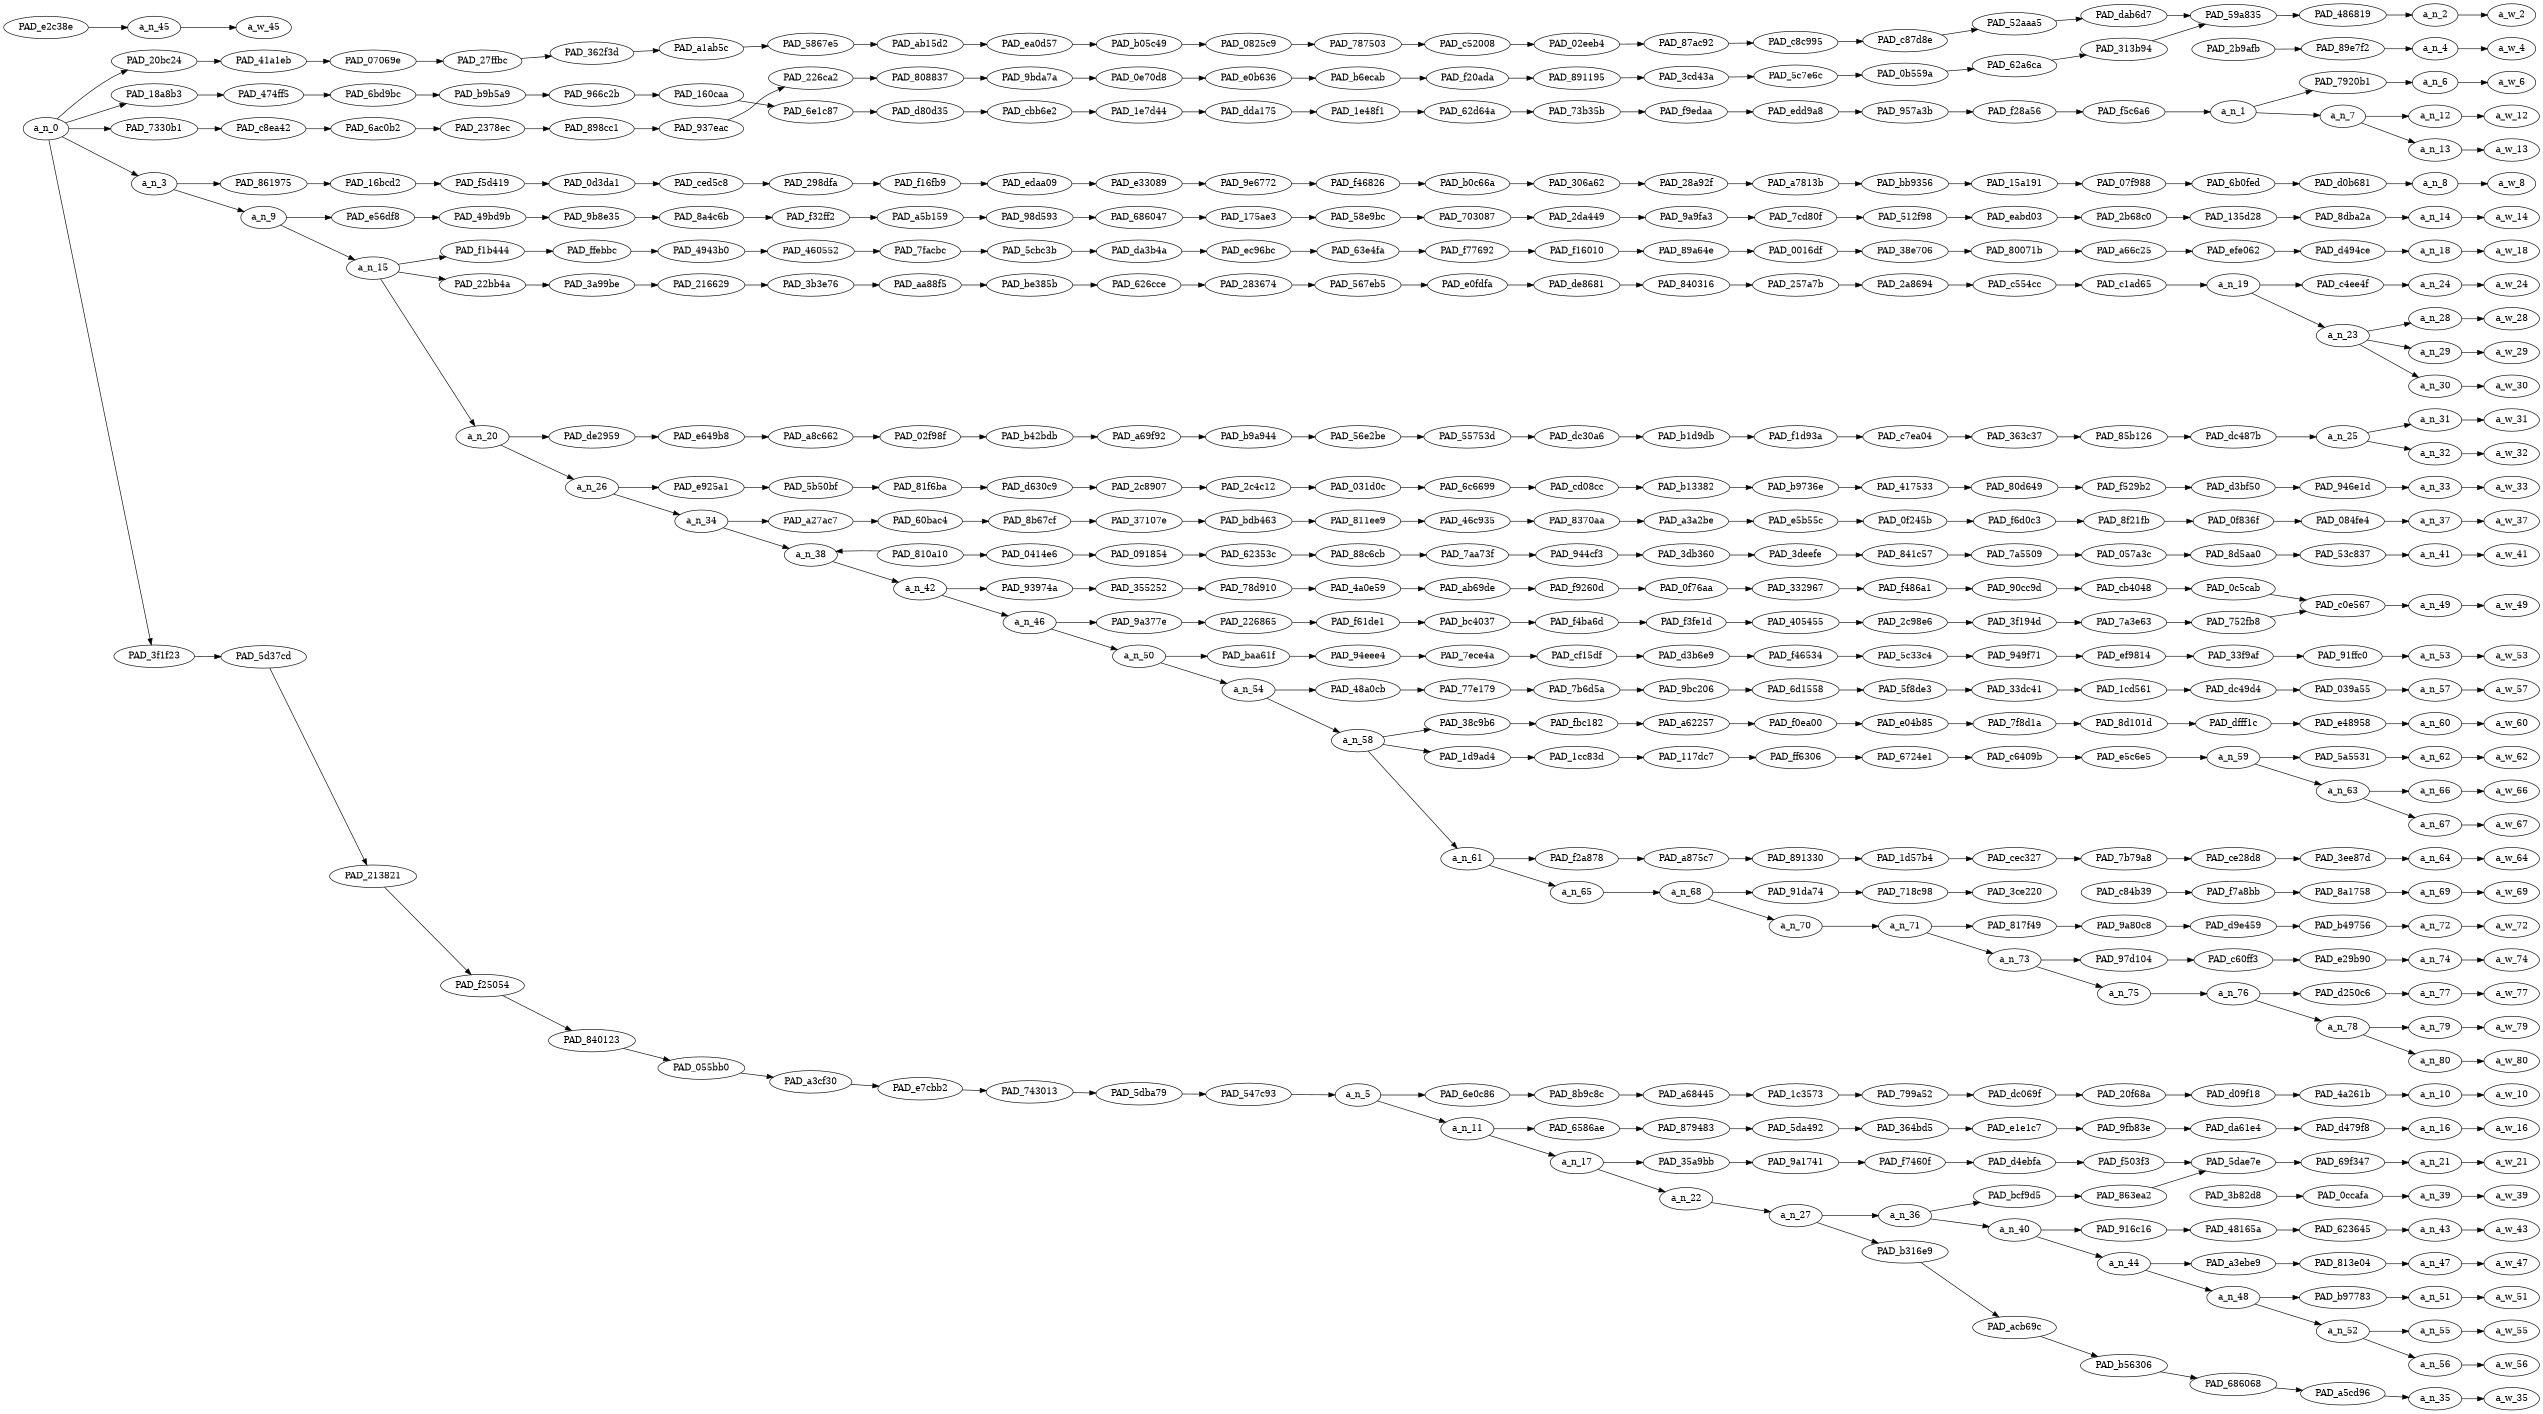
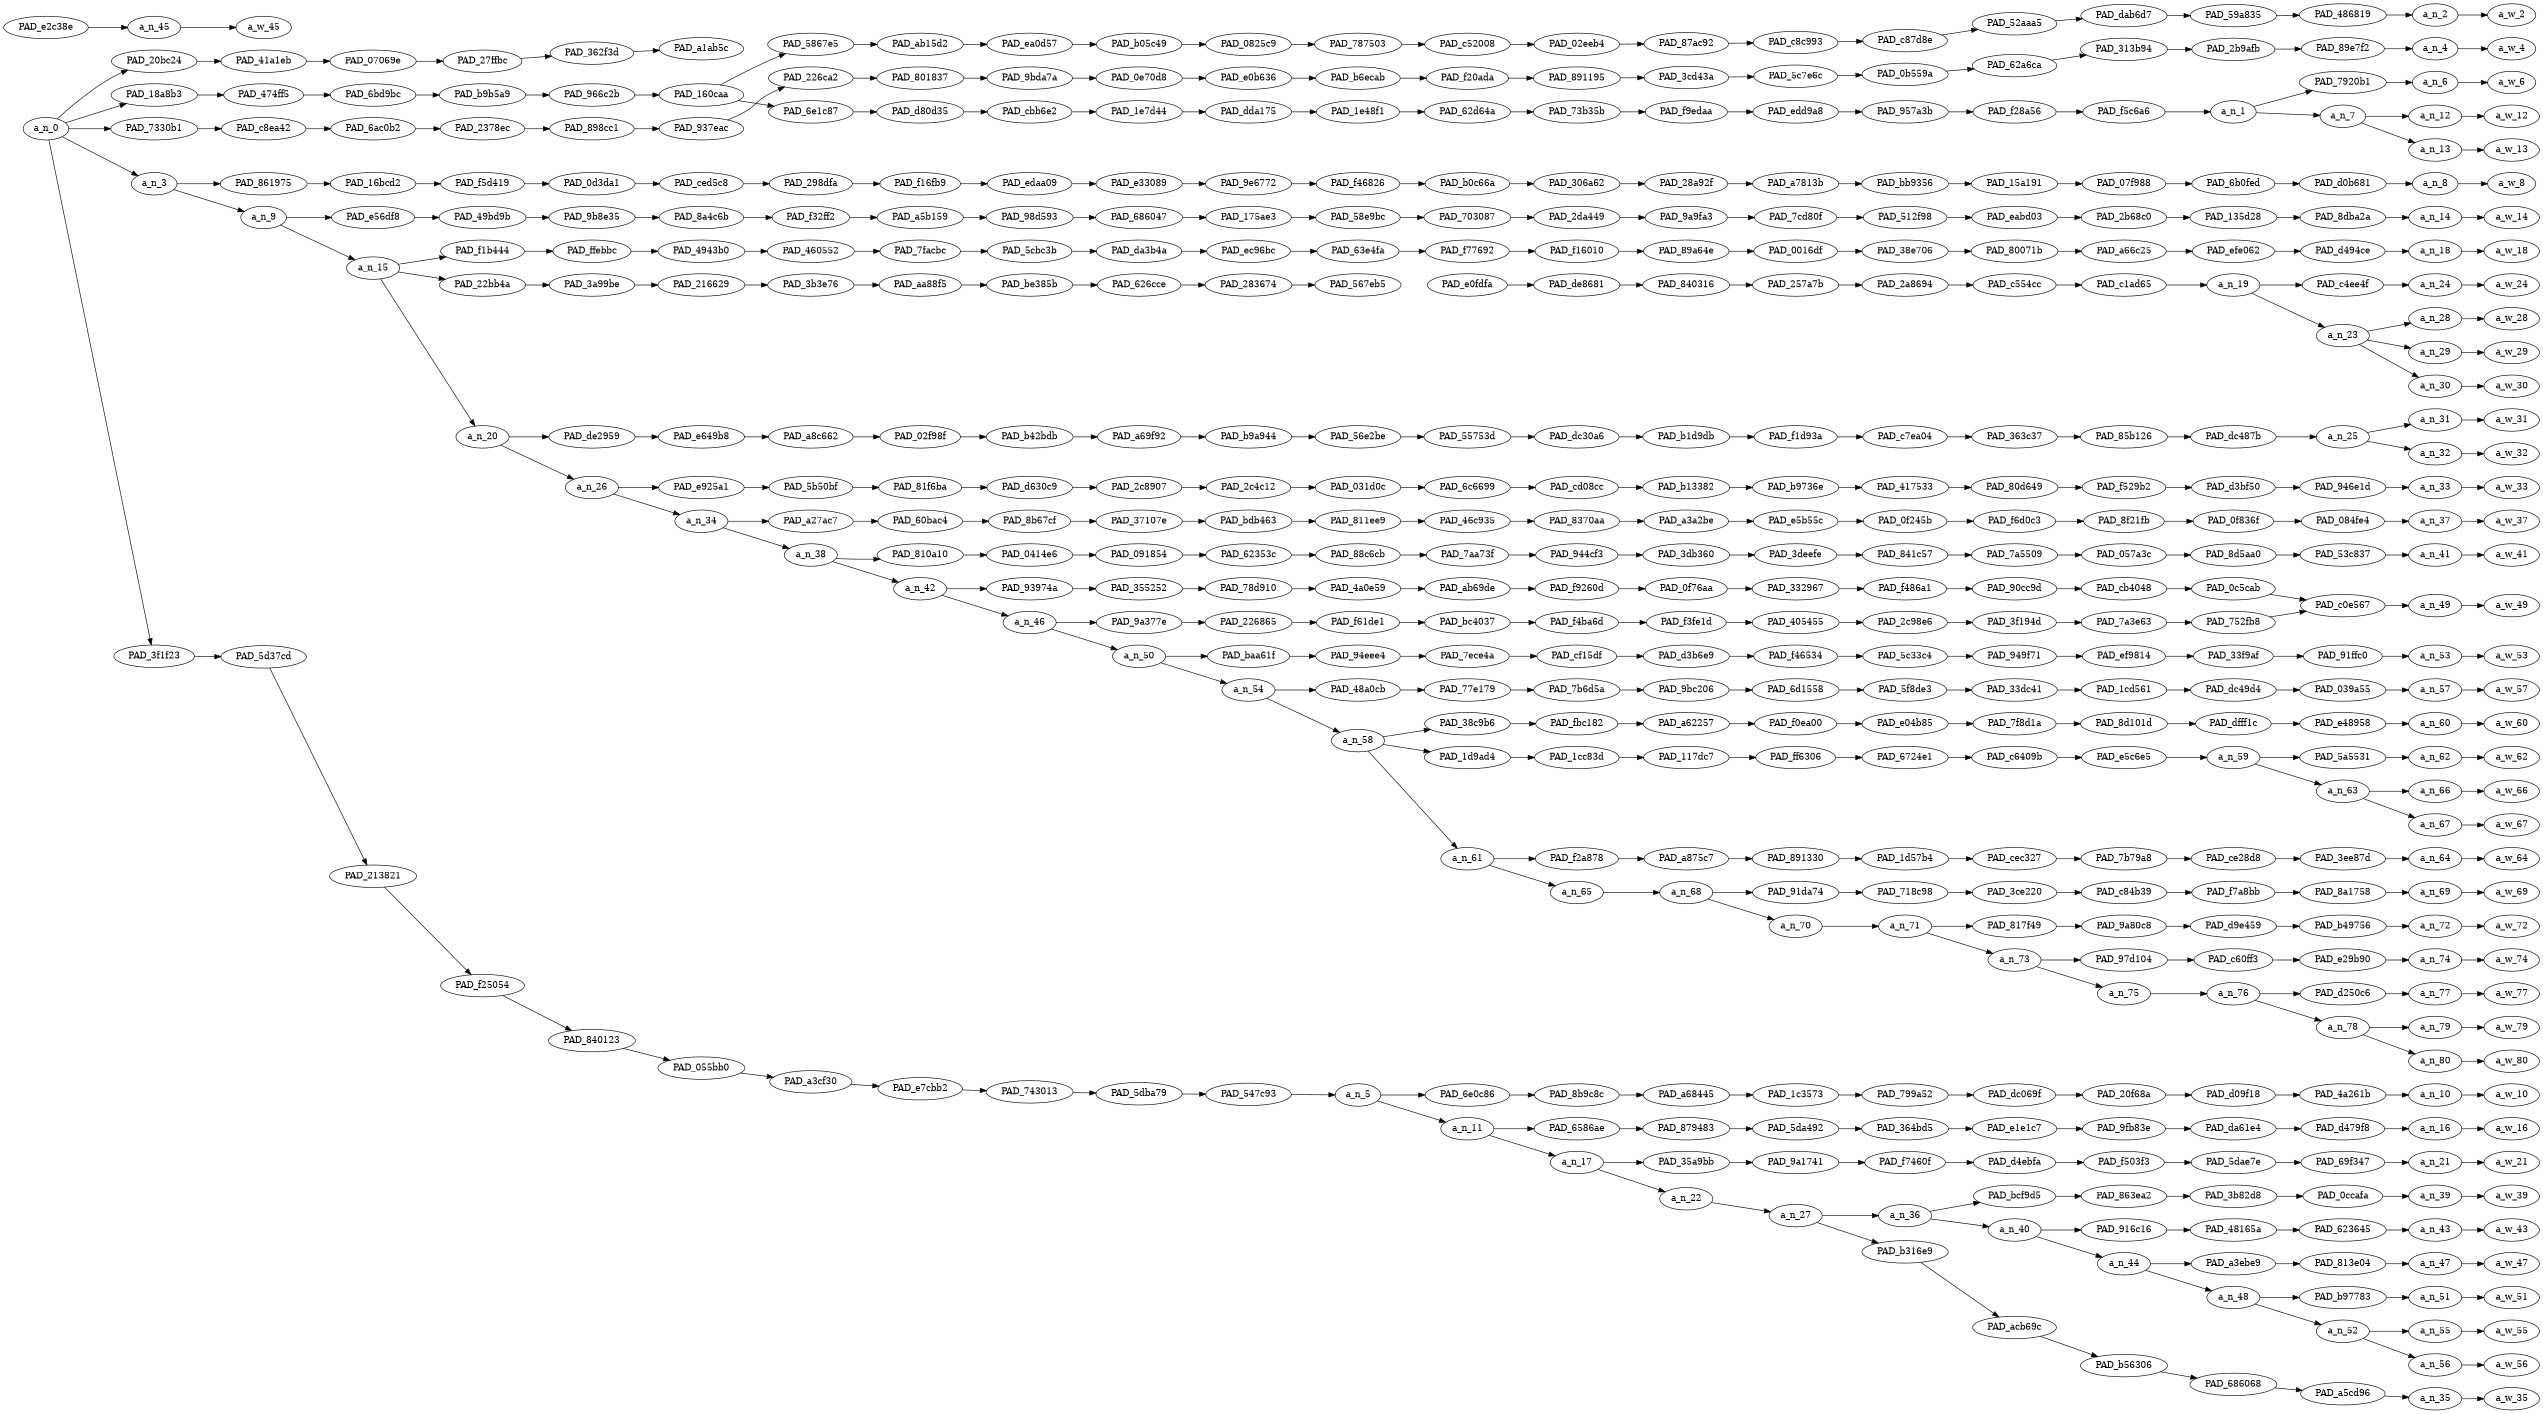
edge "PAD_313b94" -> "PAD_59a835": now "PAD_313b94" -> "PAD_2b9afb"
node "PAD_c8c995": label "PAD_c8c995" -> "PAD_c8c993"
edge "PAD_a1ab5c" -> "PAD_5867e5": now "PAD_160caa" -> "PAD_5867e5"
node "PAD_808837": label "PAD_808837" -> "PAD_801837"
edge "PAD_567eb5" -> "PAD_e0fdfa": removed
edge "PAD_810a10" -> "a_n_38": reversed
edge "PAD_3ce220" -> "PAD_c84b39": added
edge "PAD_863ea2" -> "PAD_5dae7e": now "PAD_863ea2" -> "PAD_3b82d8"
